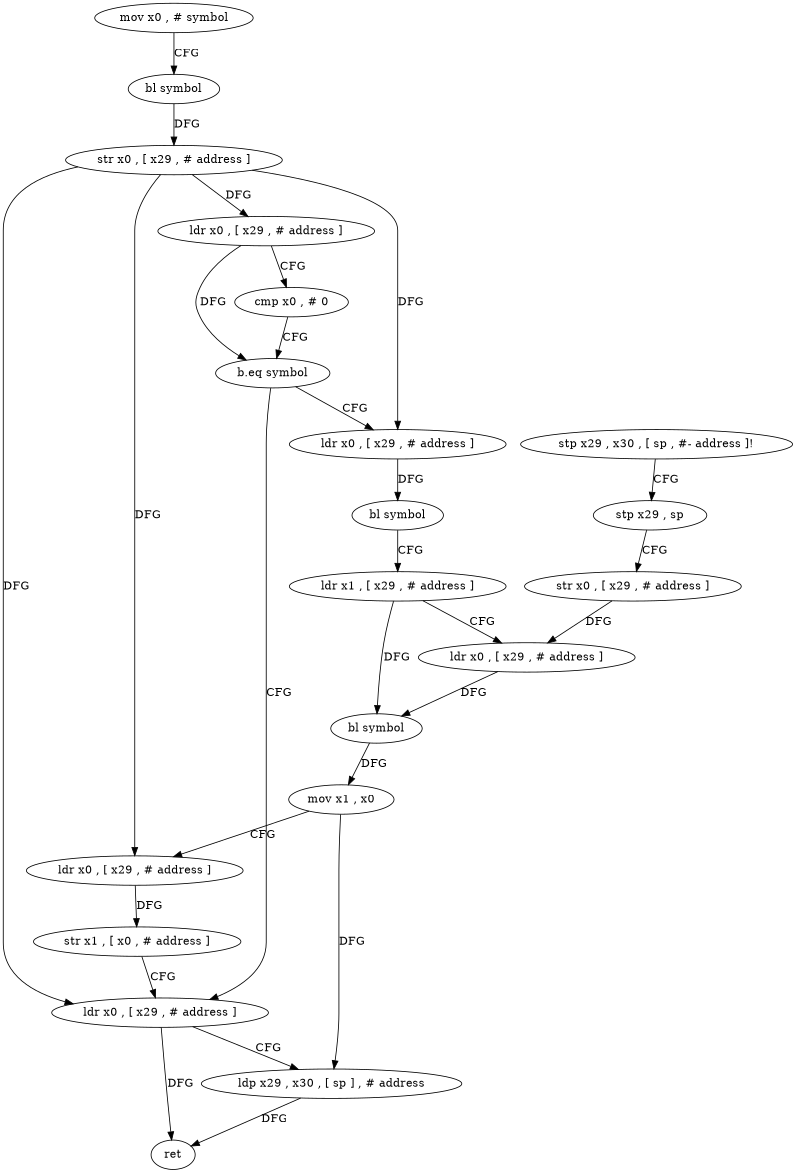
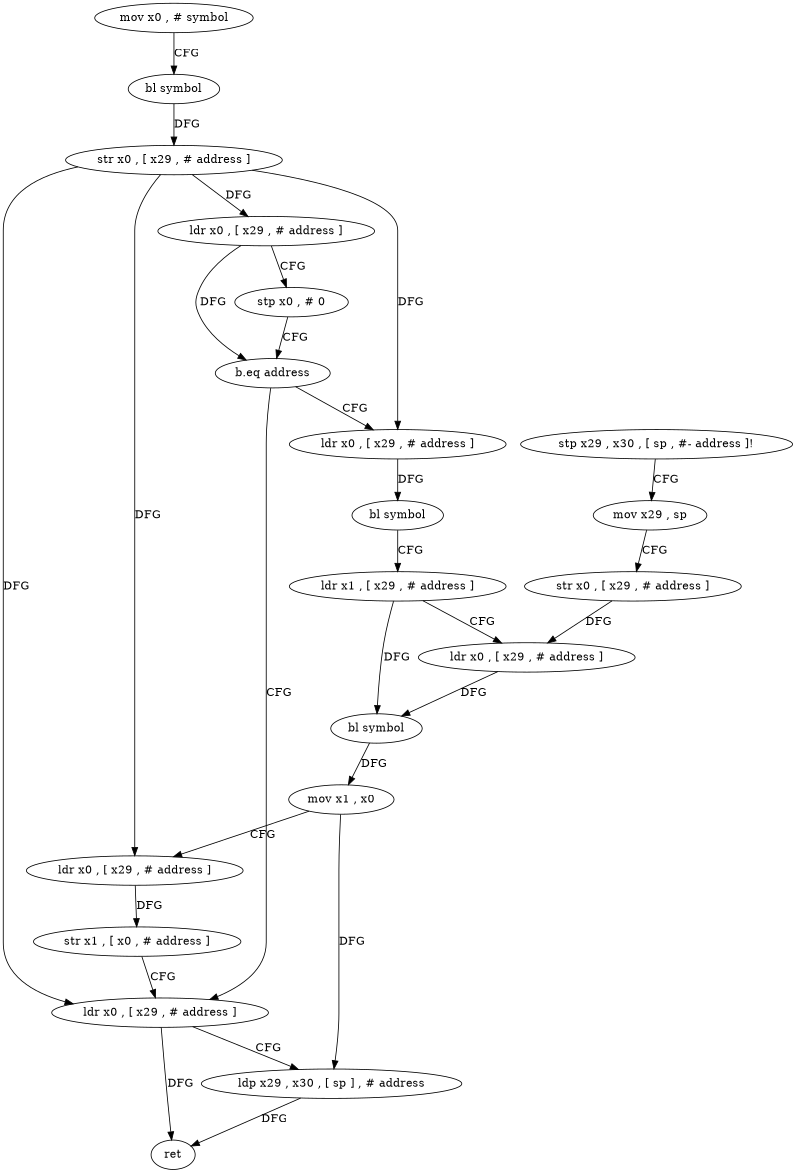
node "cmp x0 , # 0": label "cmp x0 , # 0" -> "stp x0 , # 0"
node "b.eq symbol": label "b.eq symbol" -> "b.eq address"
node "stp x29 , sp": label "stp x29 , sp" -> "mov x29 , sp"
